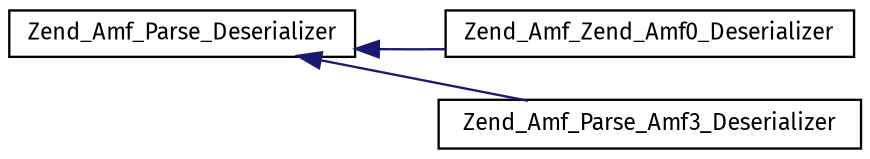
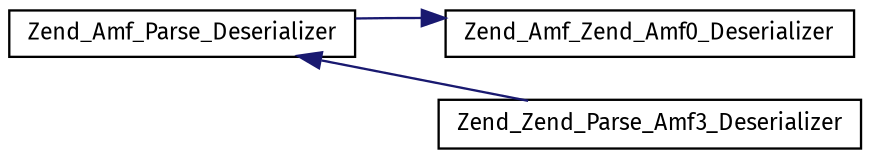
edge "Zend_Amf_Zend_Amf0_Deserializer" -> "Zend_Amf_Parse_Deserializer": reversed
node "Zend_Amf_Parse_Amf3_Deserializer": label "Zend_Amf_Parse_Amf3_Deserializer" -> "Zend_Zend_Parse_Amf3_Deserializer"
